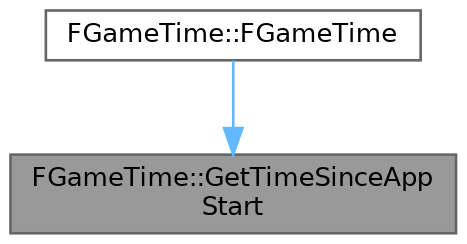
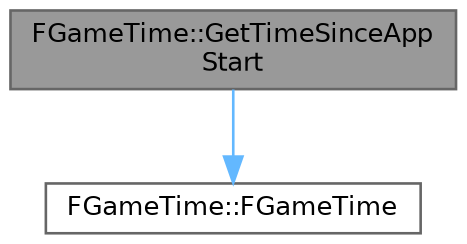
edge "FGameTime::FGameTime" -> "FGameTime::GetTimeSinceApp Start": reversed
